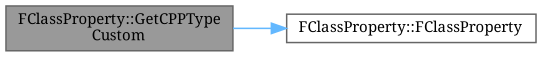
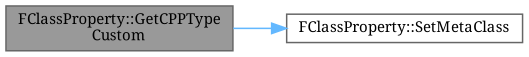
node "FClassProperty::FClassProperty": label "FClassProperty::FClassProperty" -> "FClassProperty::SetMetaClass"
